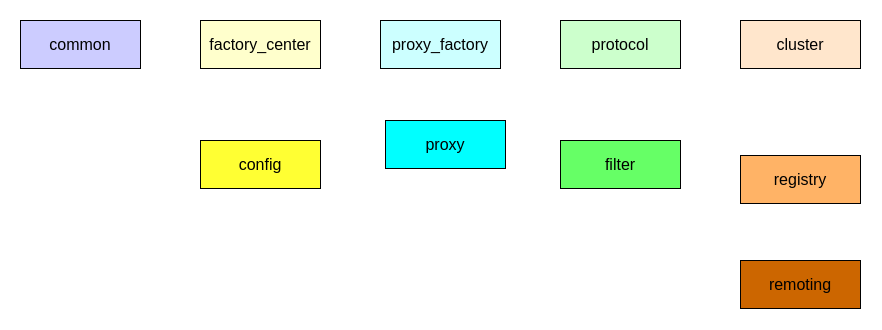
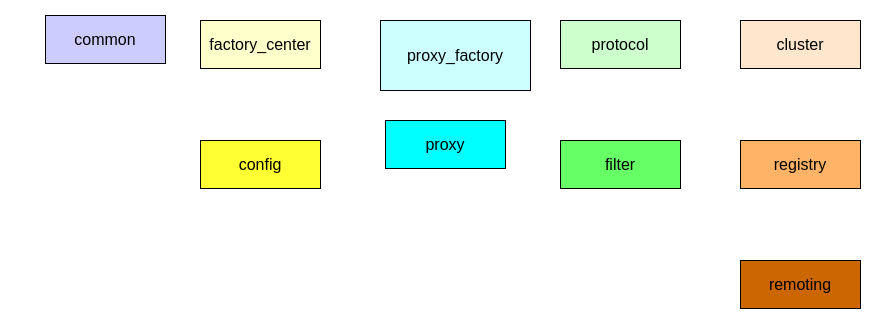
node "common": moved (81, 45) -> (106, 40)
node "proxy_factory": size 120x48 -> 150x70
node "registry": moved (801, 180) -> (801, 165)
